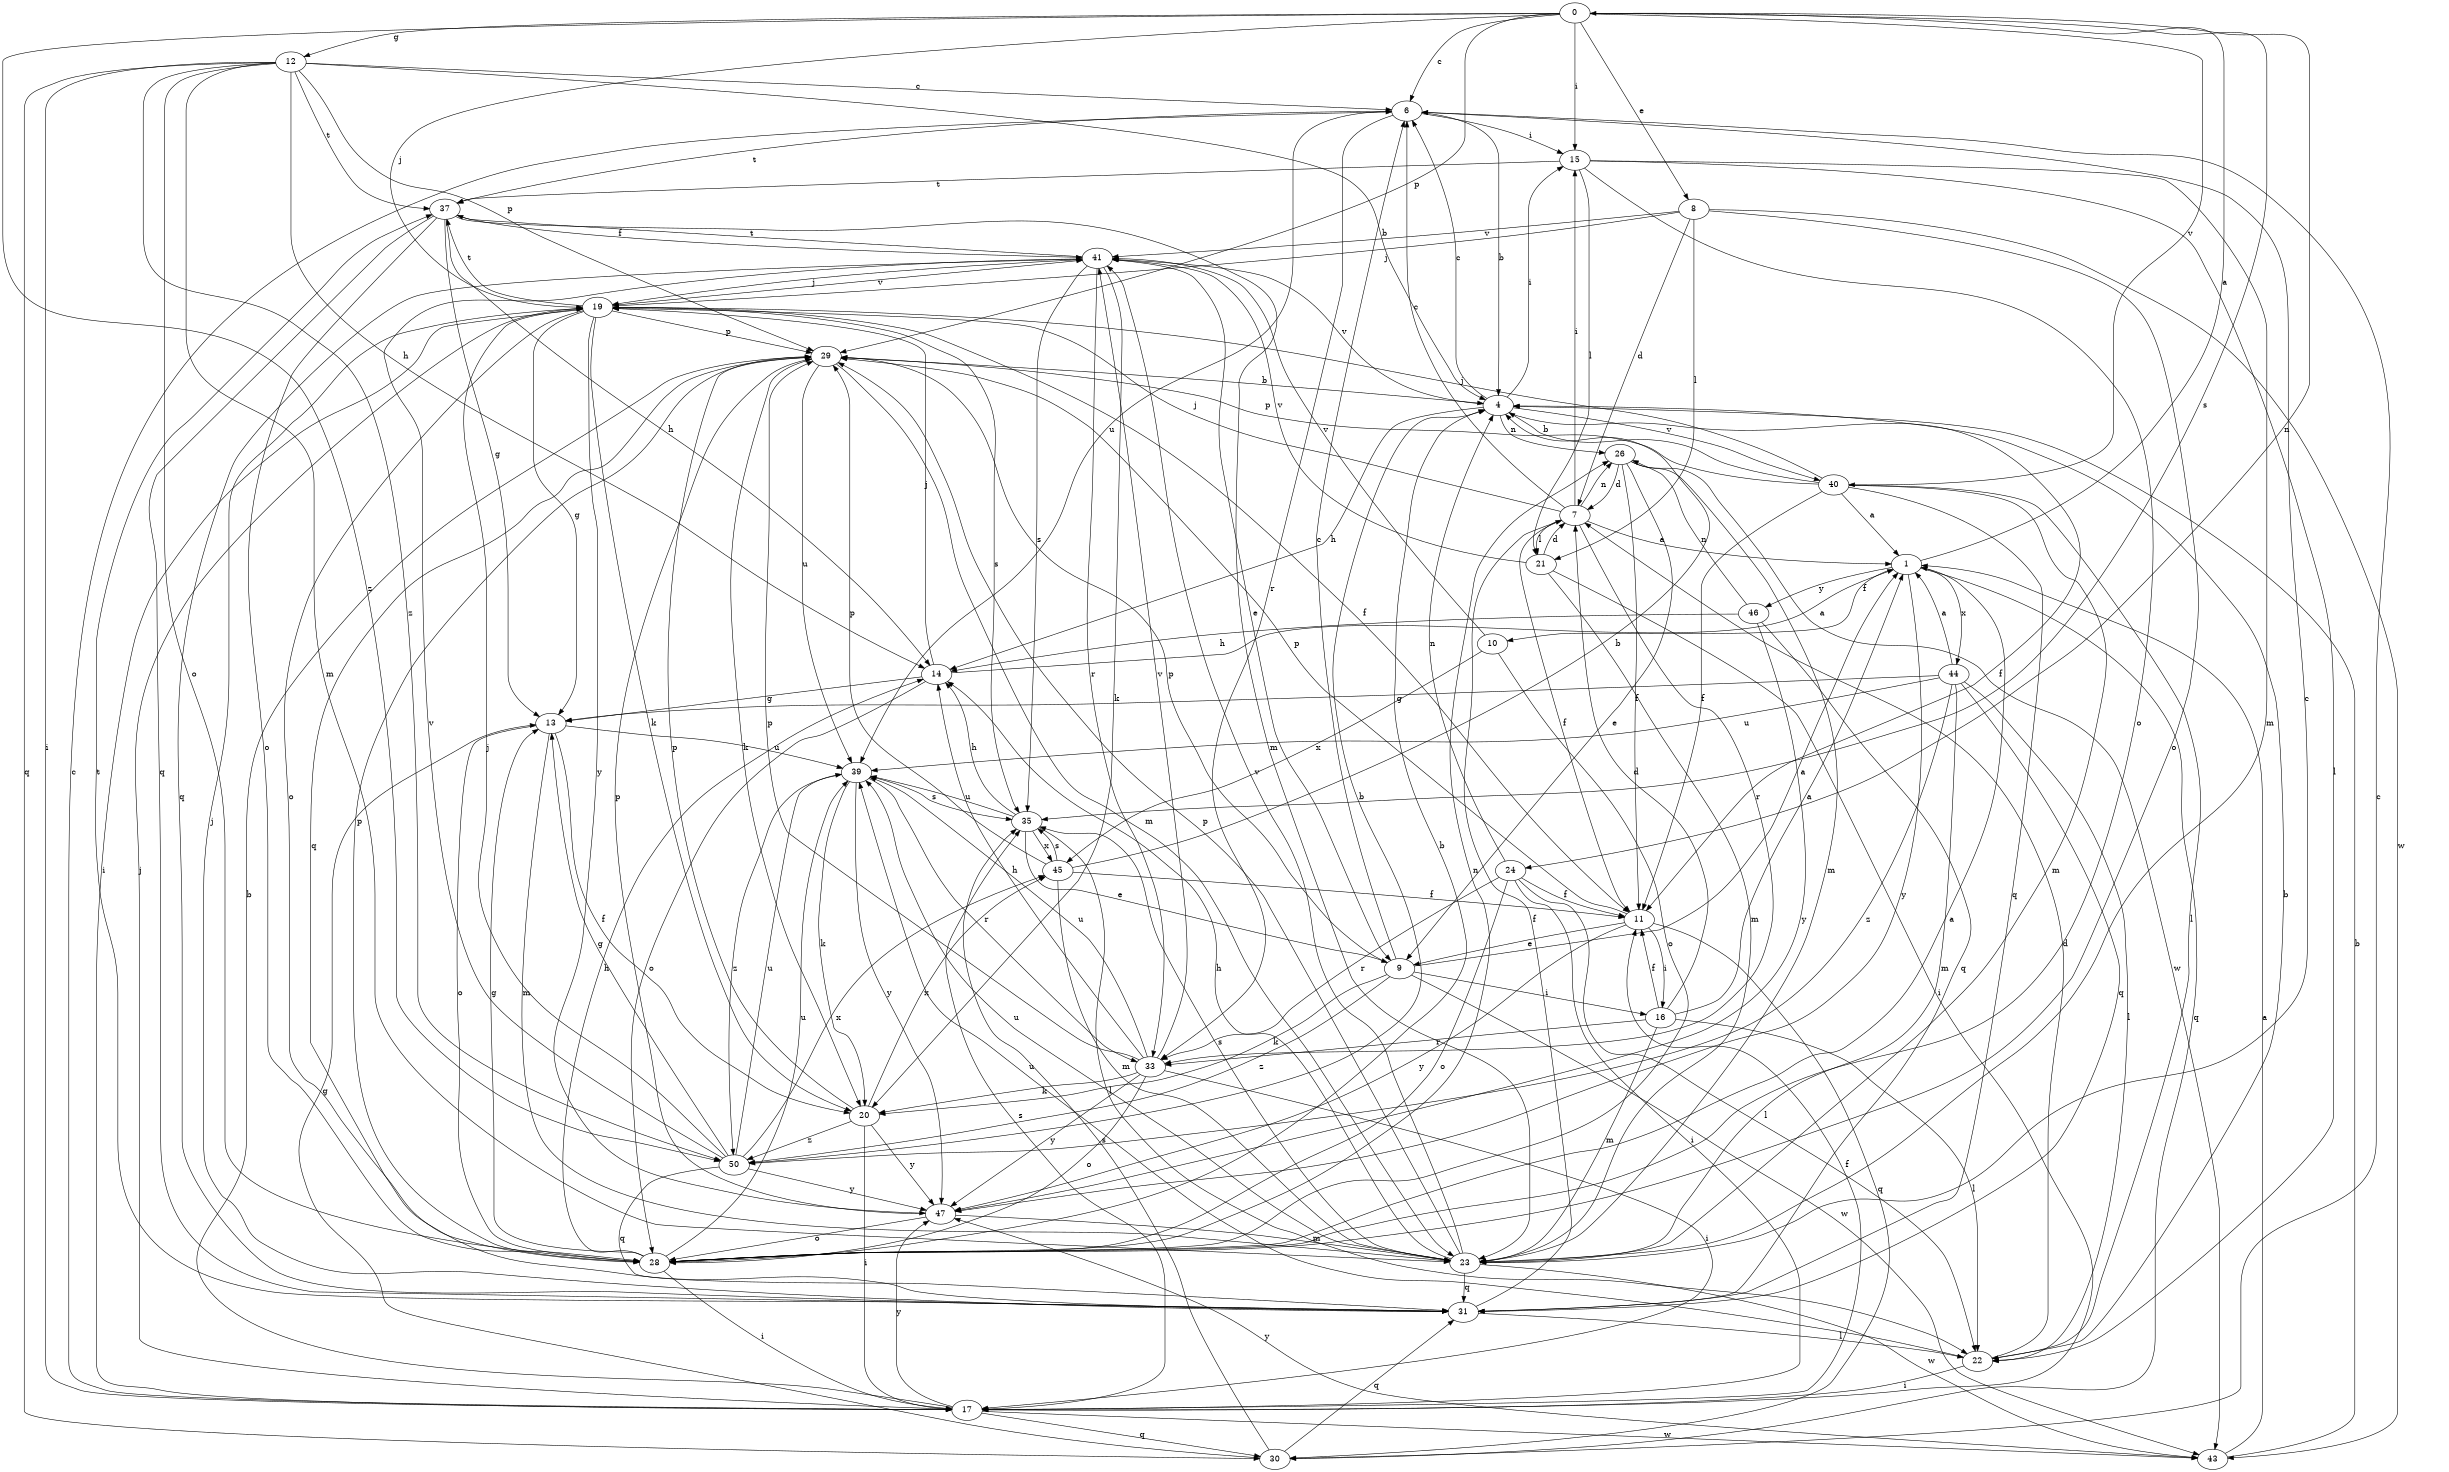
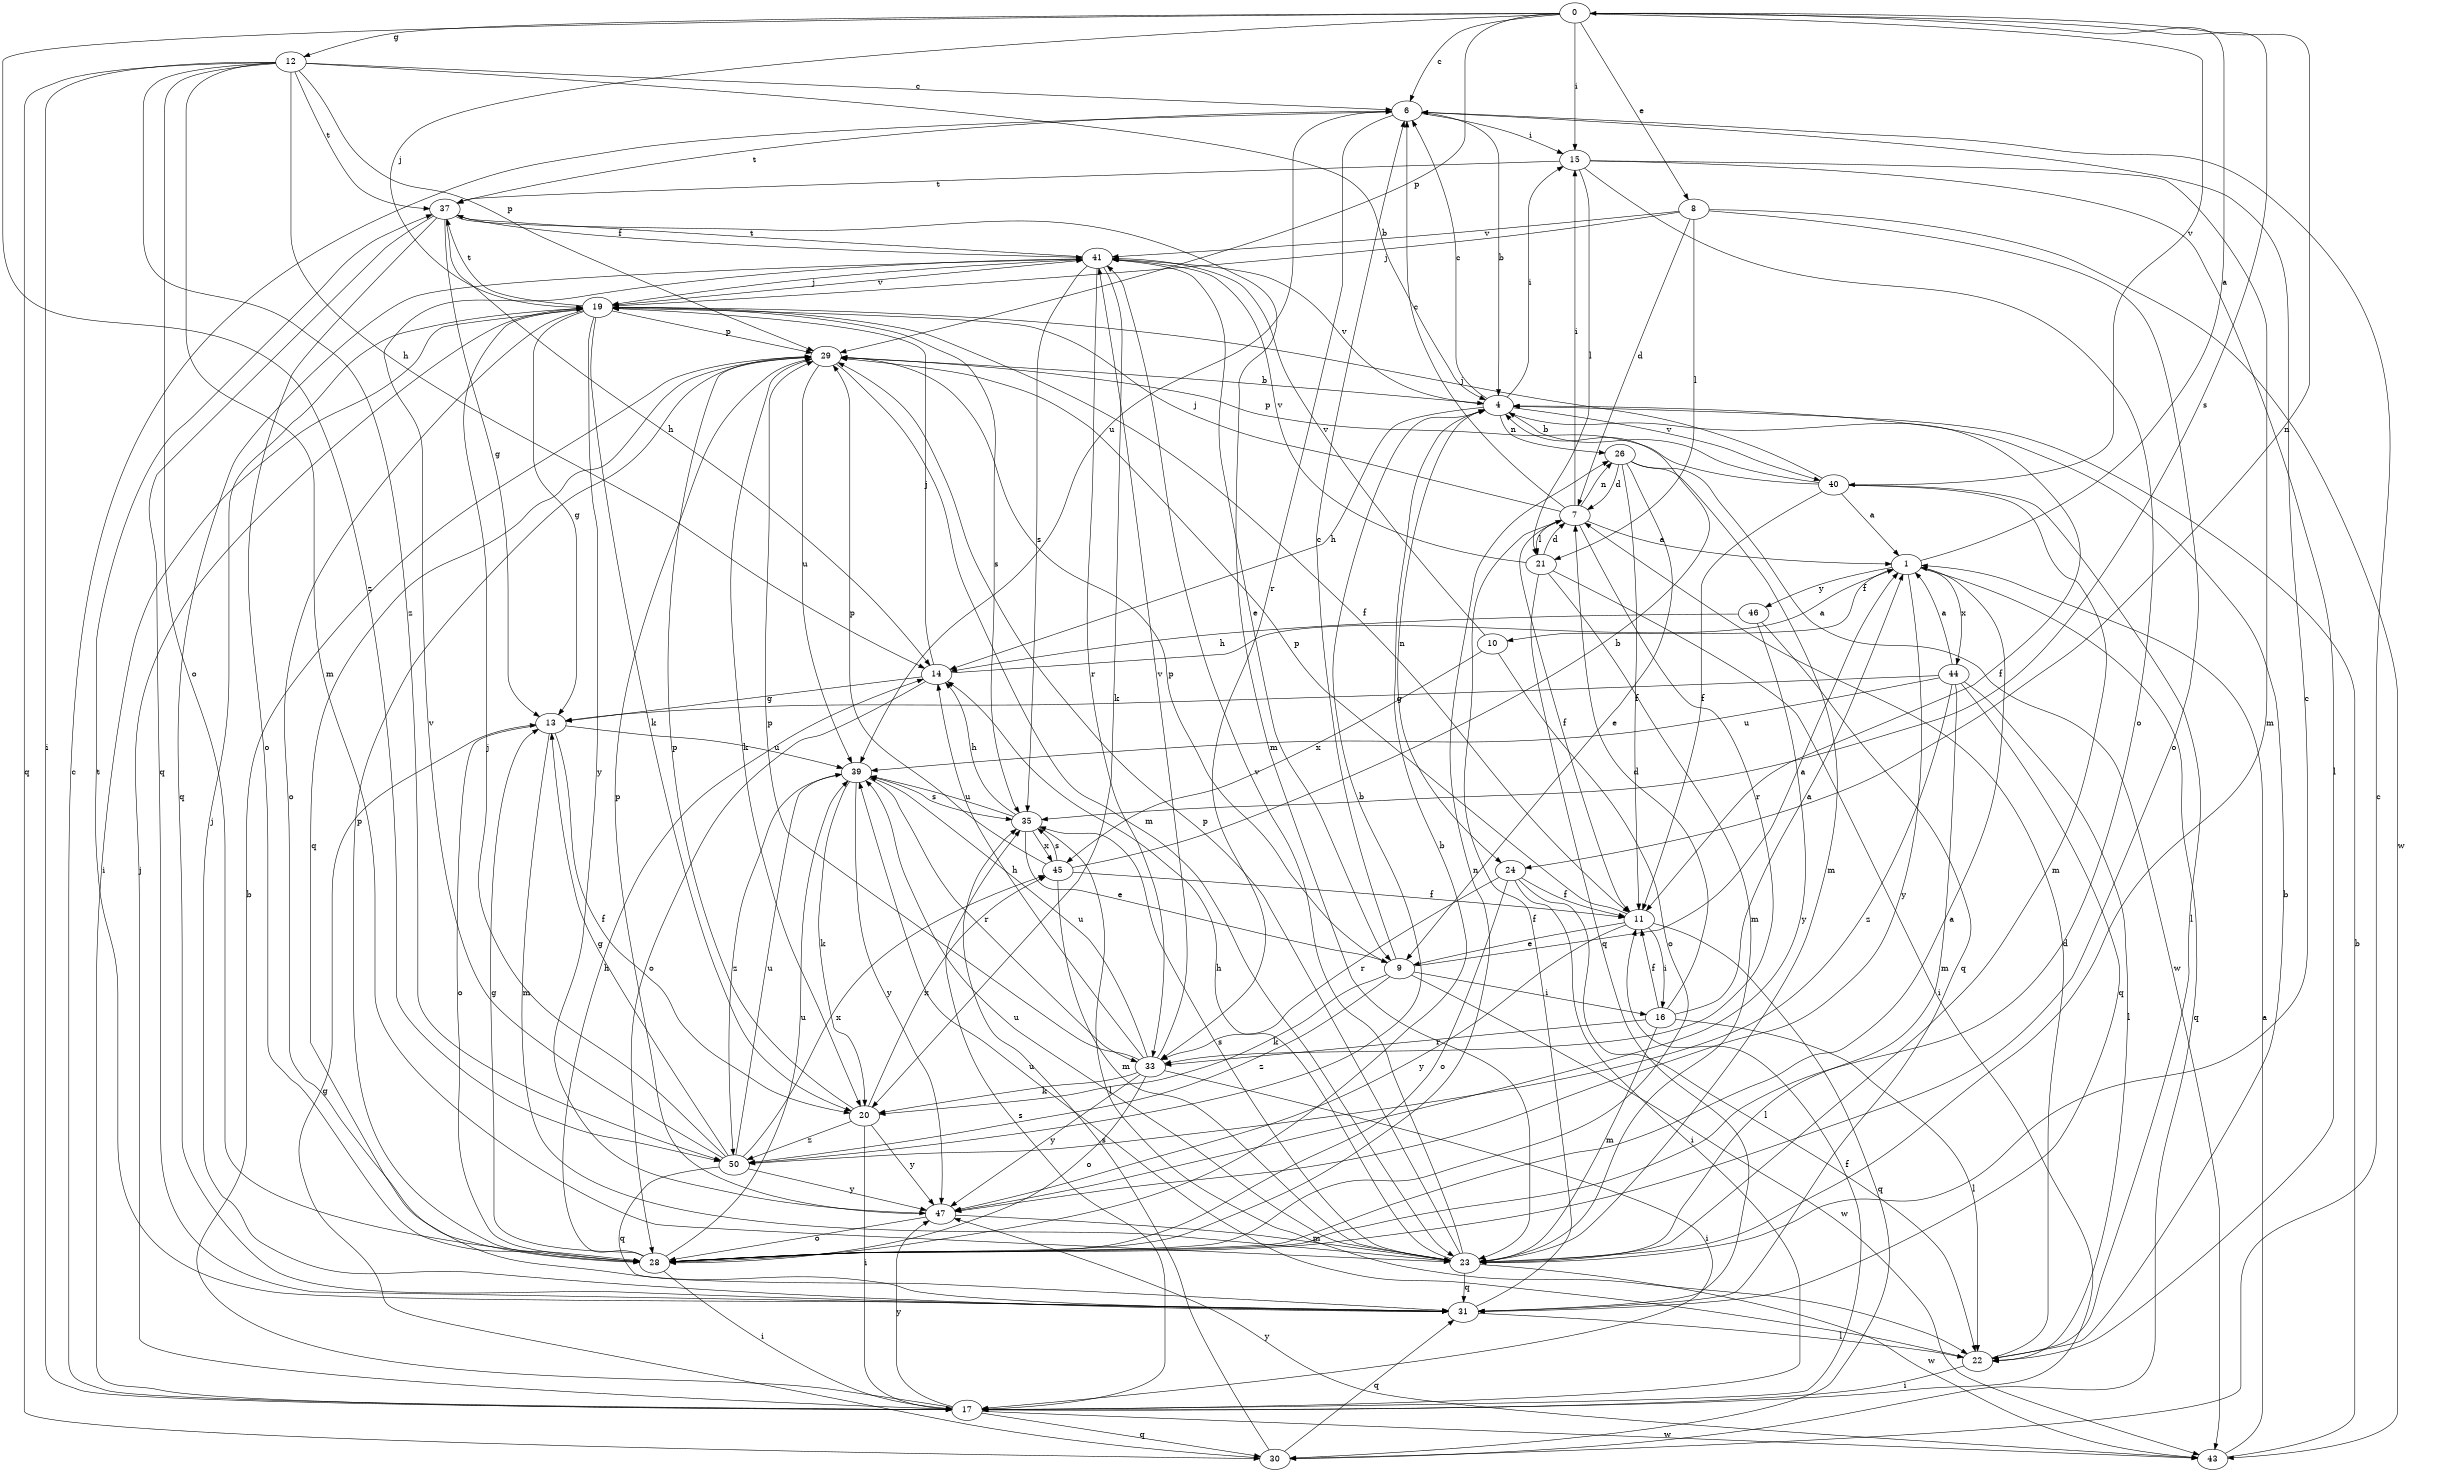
edge "46" -> "26": removed, label "n"
edge "24" -> "4": reversed
edge "40" -> "31": now "21" -> "31"
